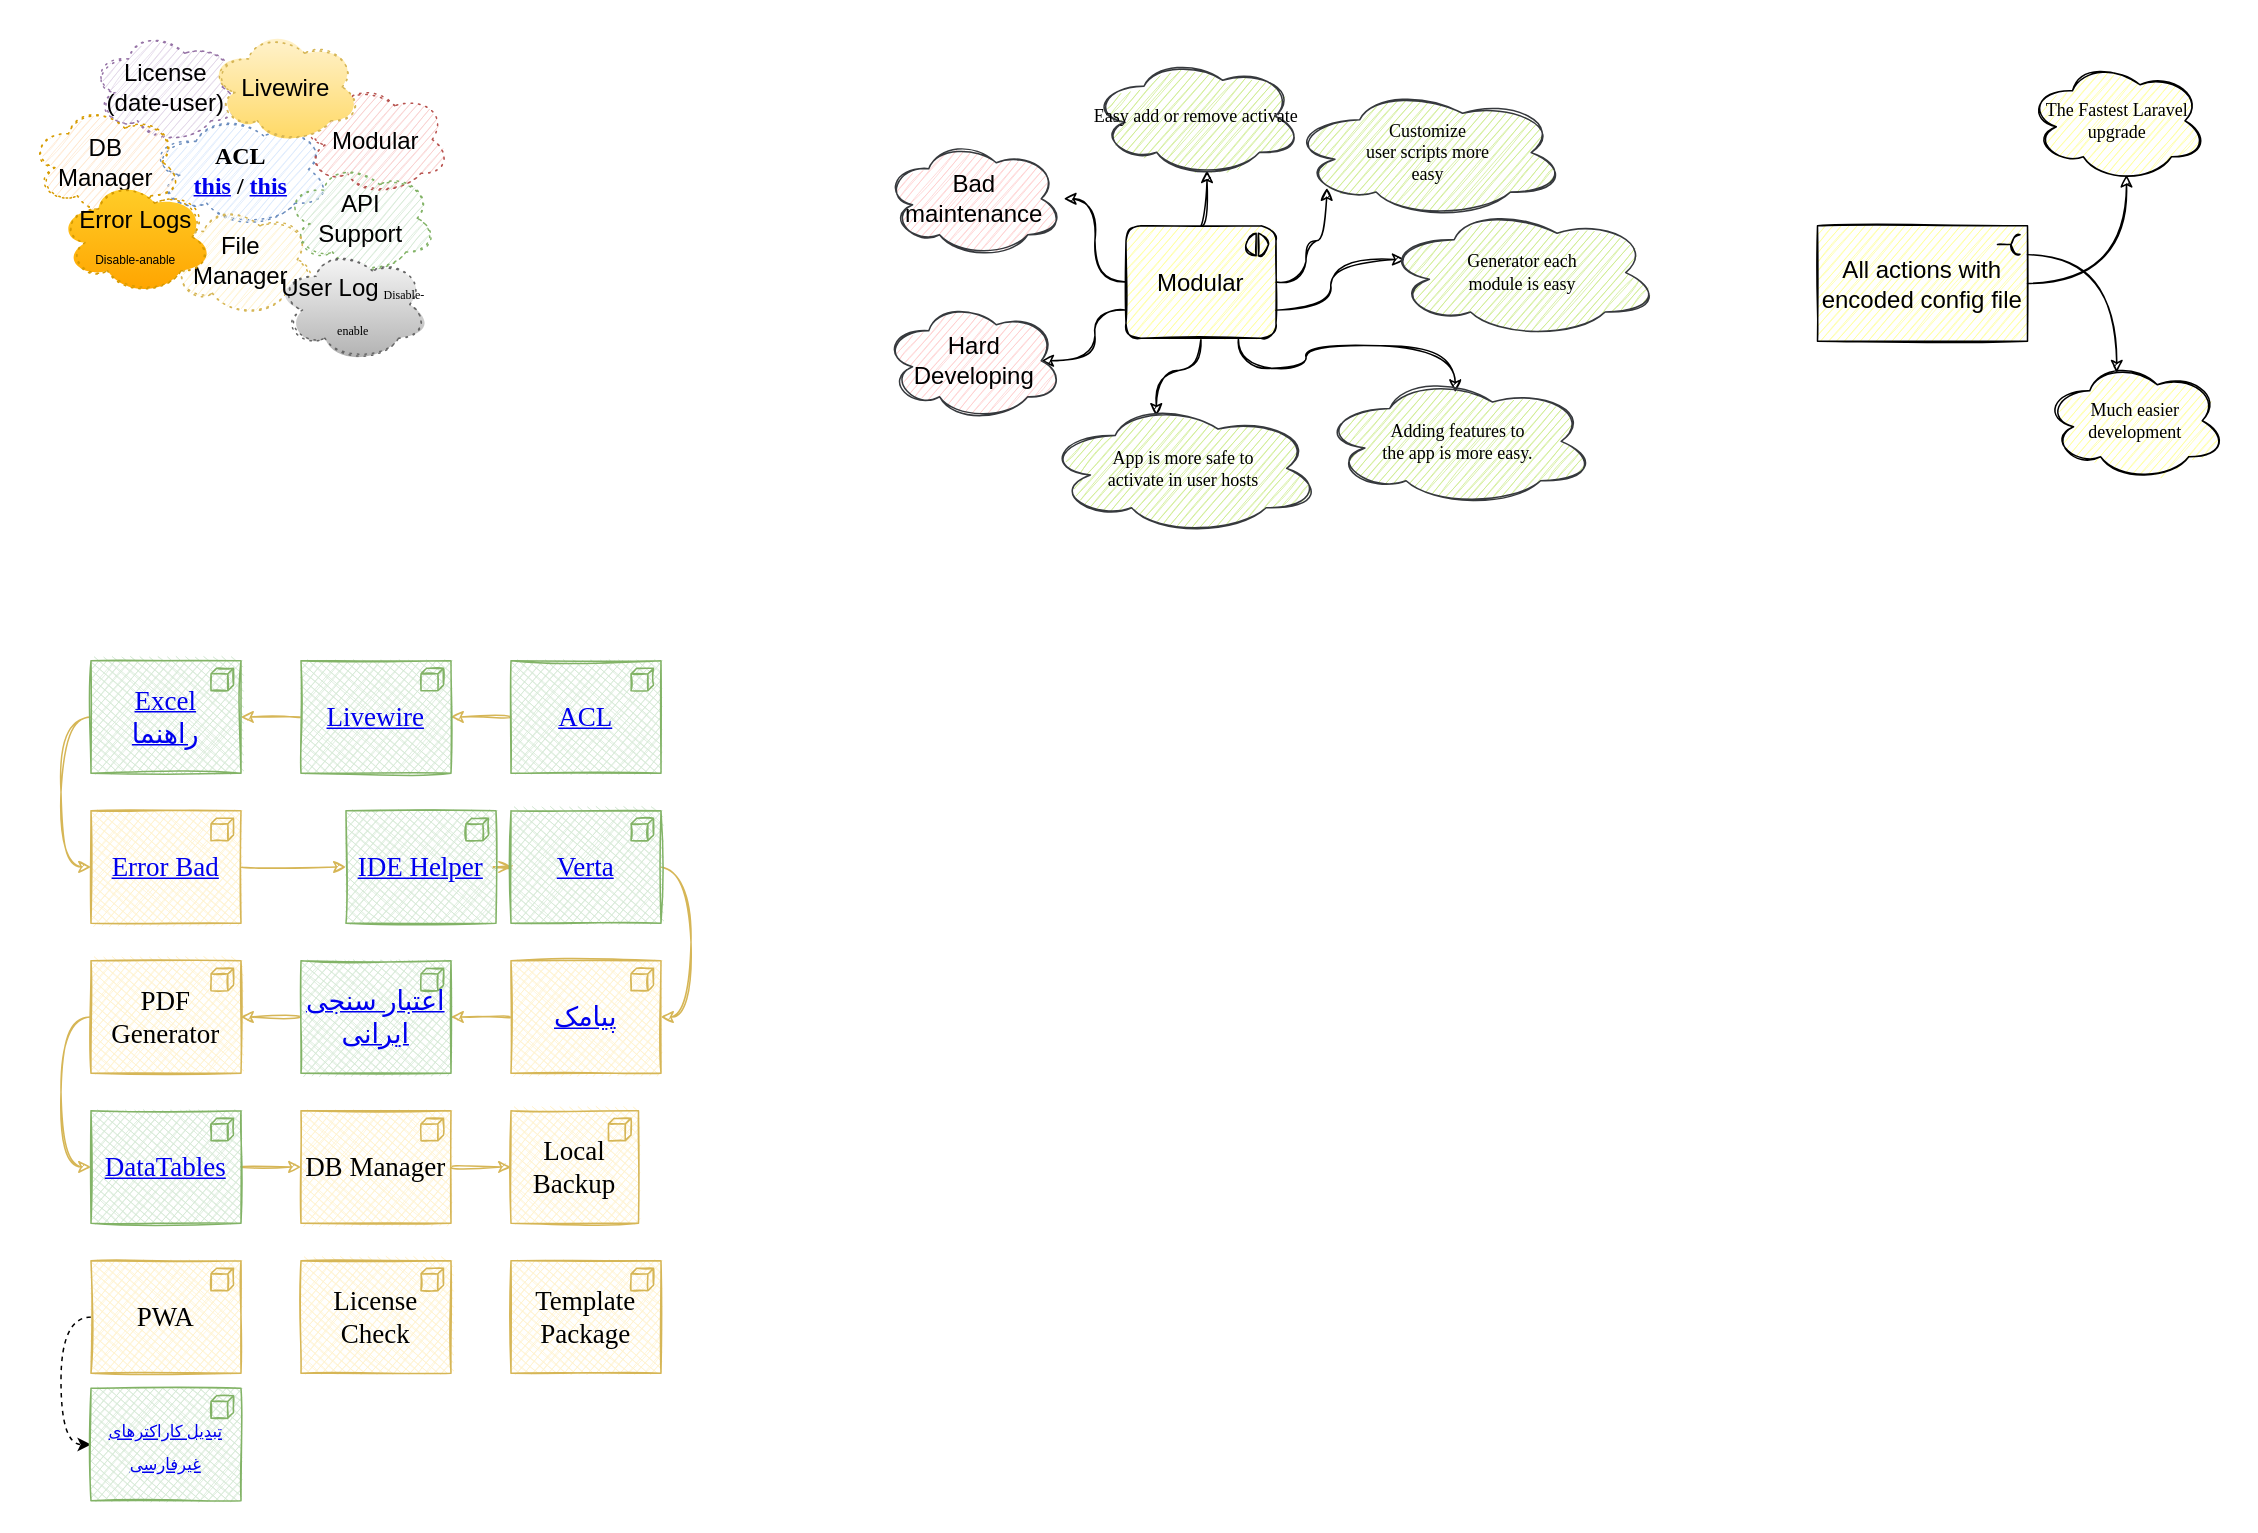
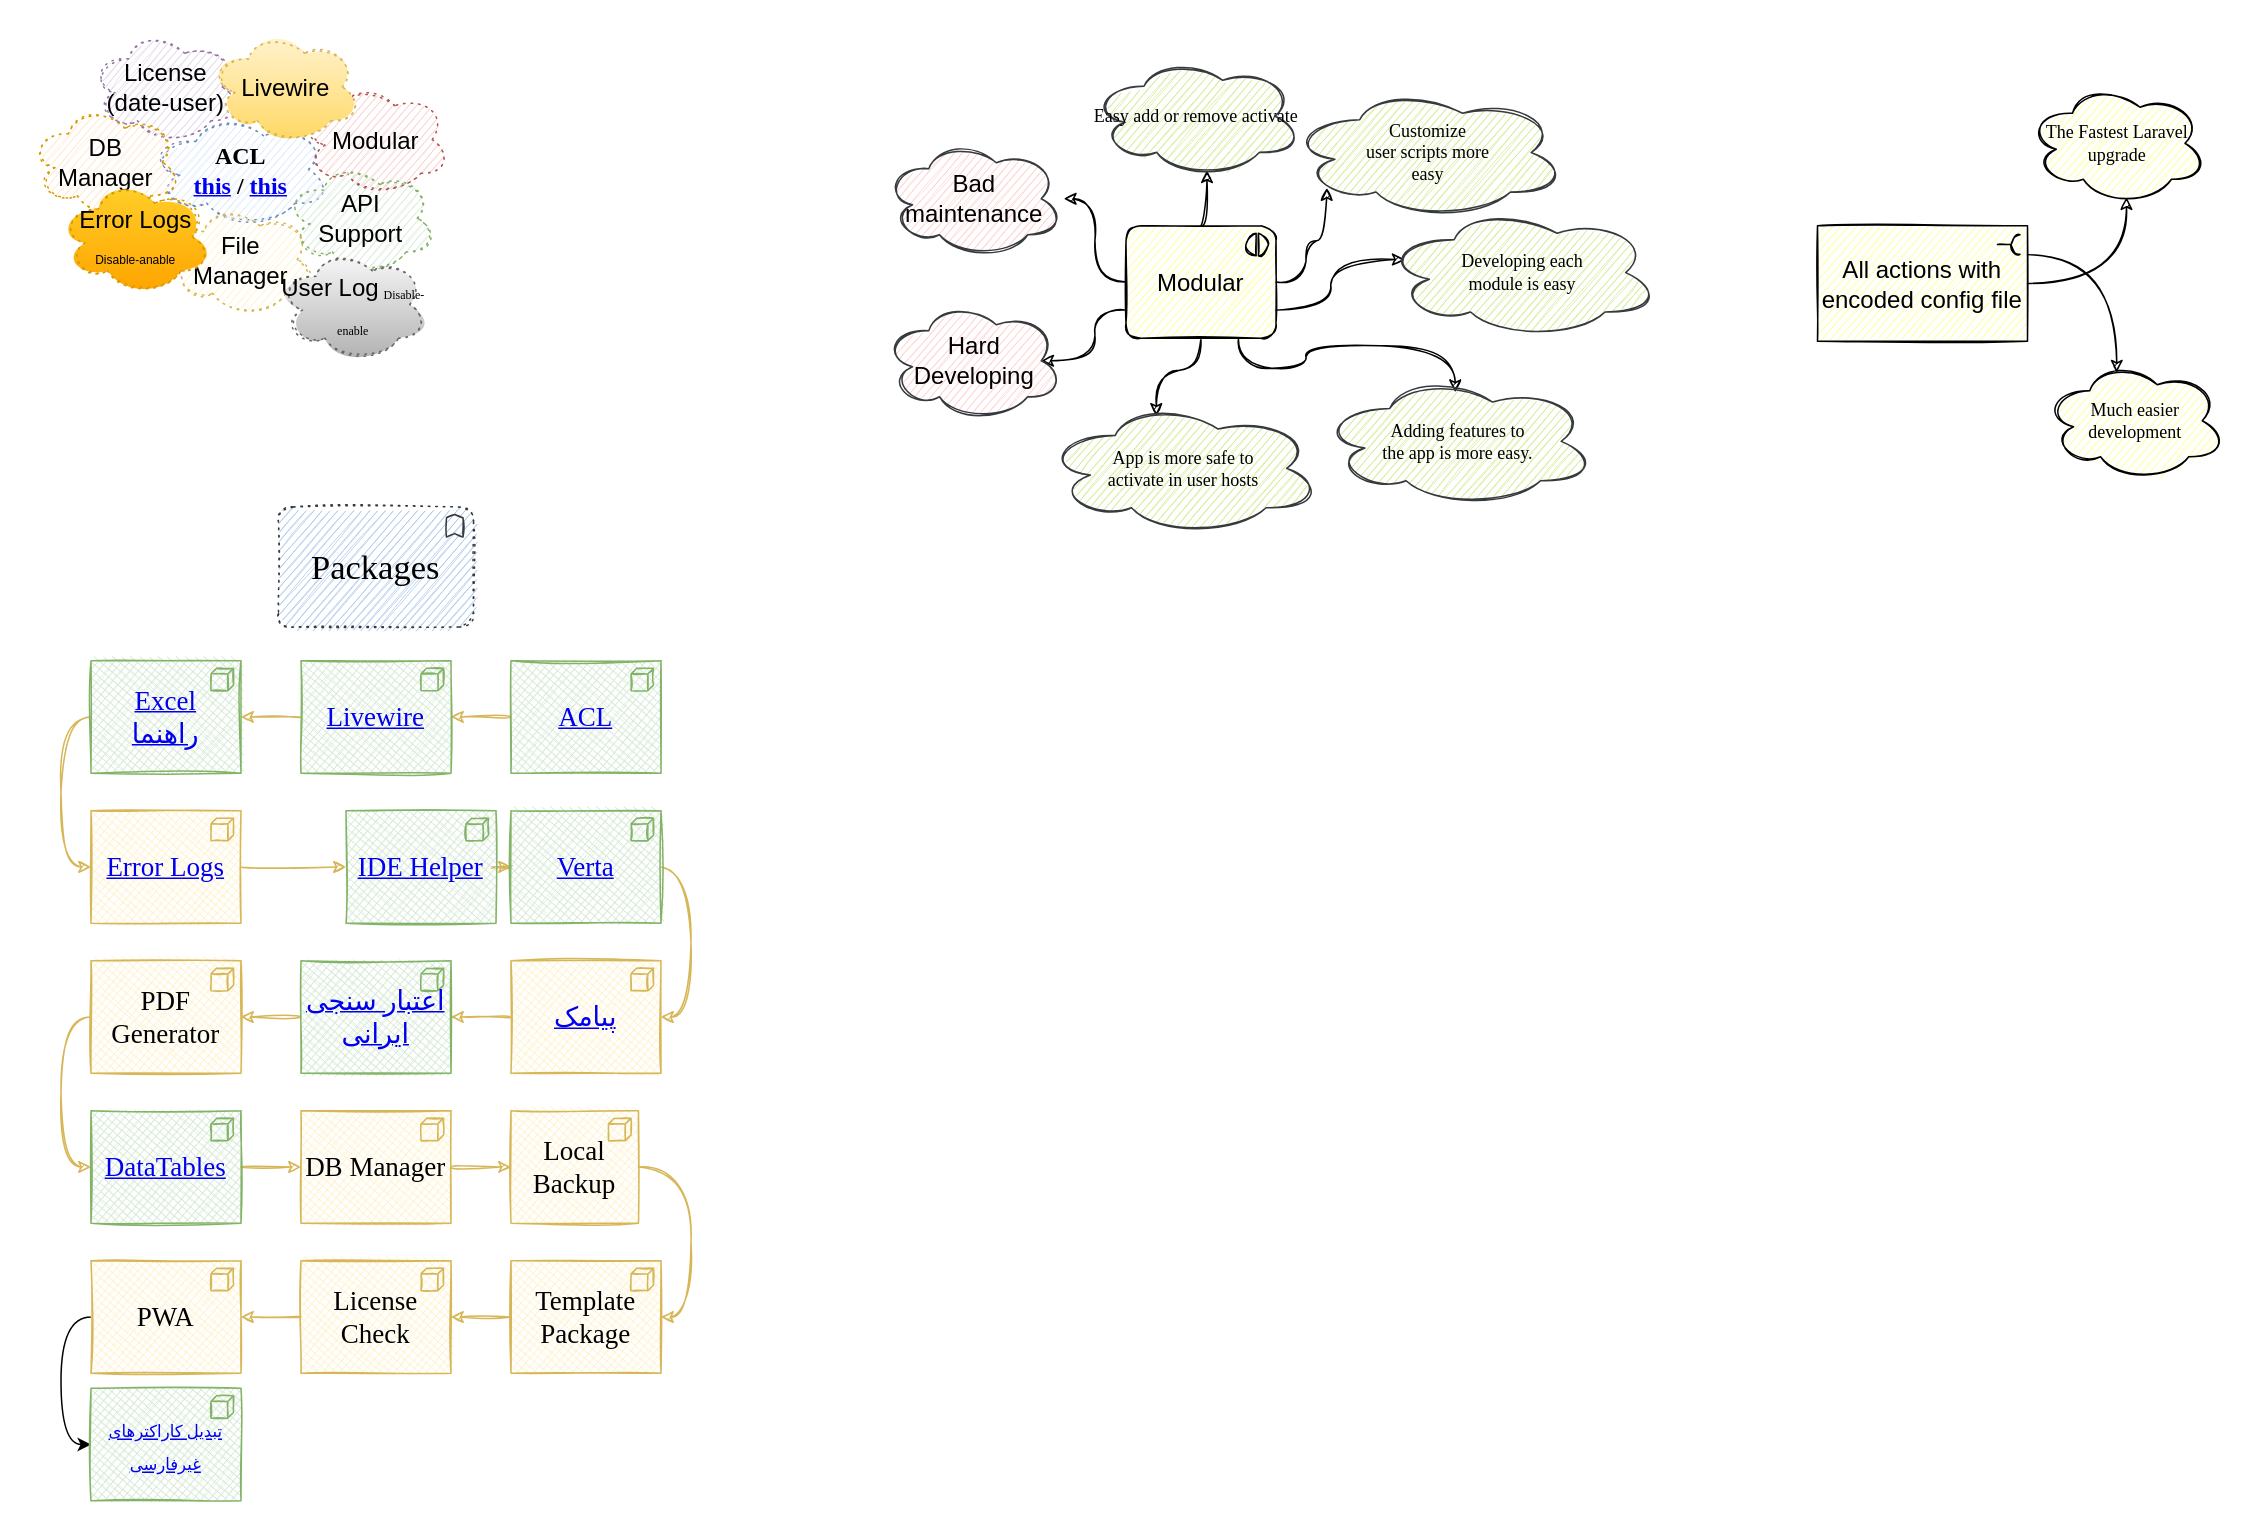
node "The Fastest Laravel upgrade": moved (2117, 121) -> (2117, 143)
node "Generator each module is easy": label "Generator each module is easy" -> "Developing each module is easy"
node "Packages": added
edge "IDE Helper" -> "Verta": arrowhead open -> classic
node "Error Bad": label "Error Bad" -> "Error Logs"
edge "Local Backup" -> "Template Package": added
edge "License Check" -> "PWA": added
edge "Template Package" -> "License Check": added
edge "PWA" -> "تبدیل کاراکترهای غیرفارسی": style dashed -> solid
